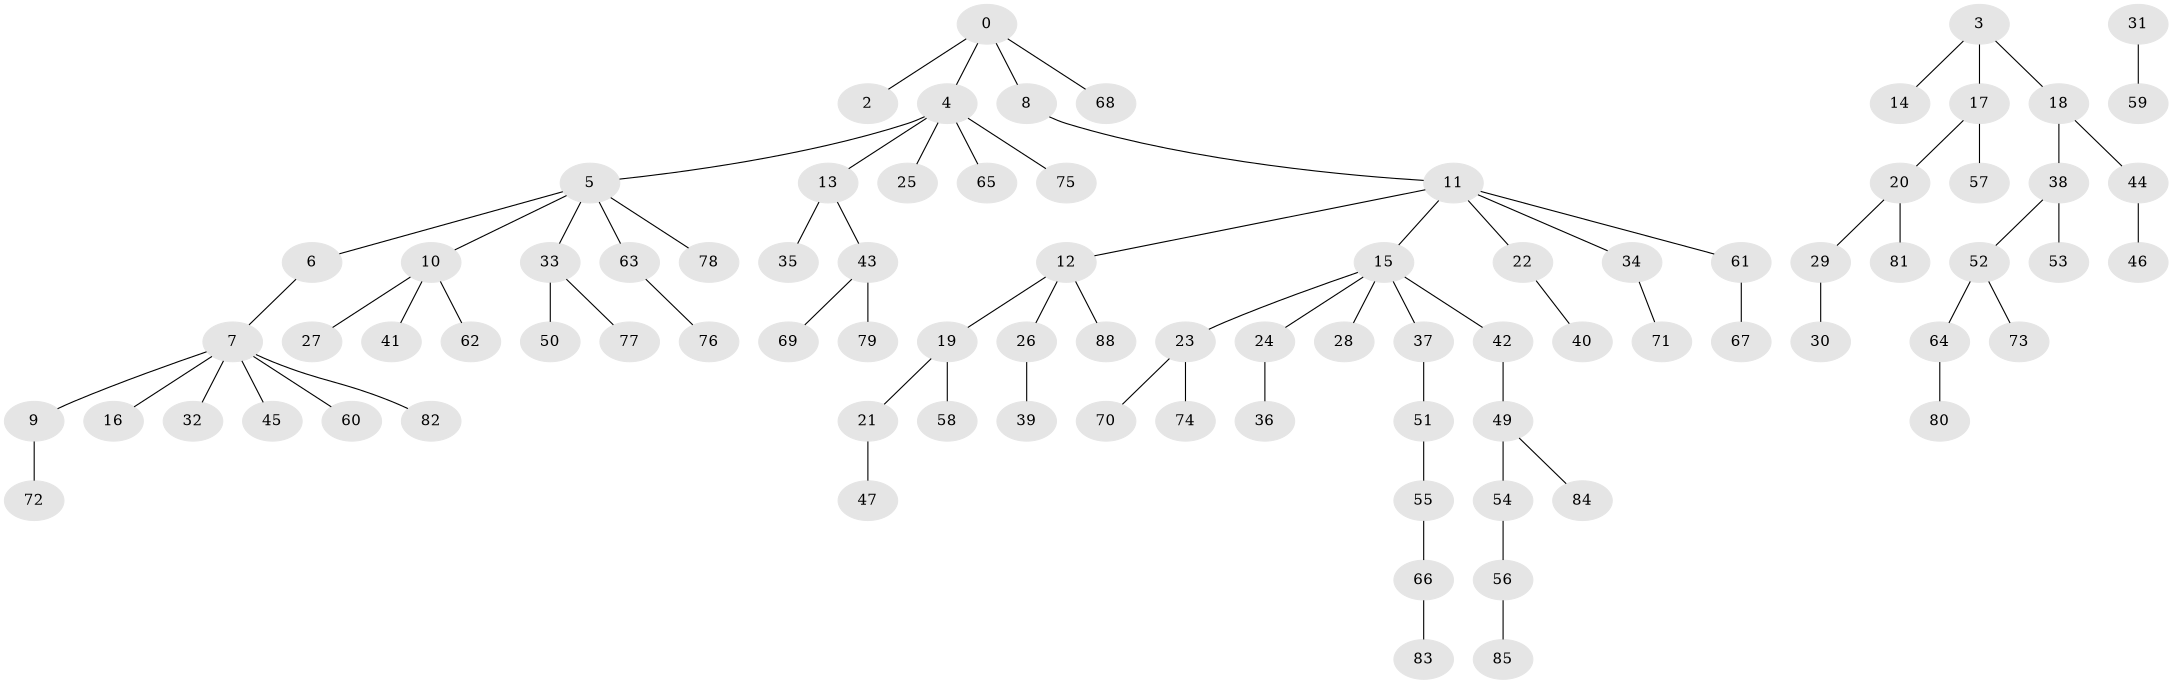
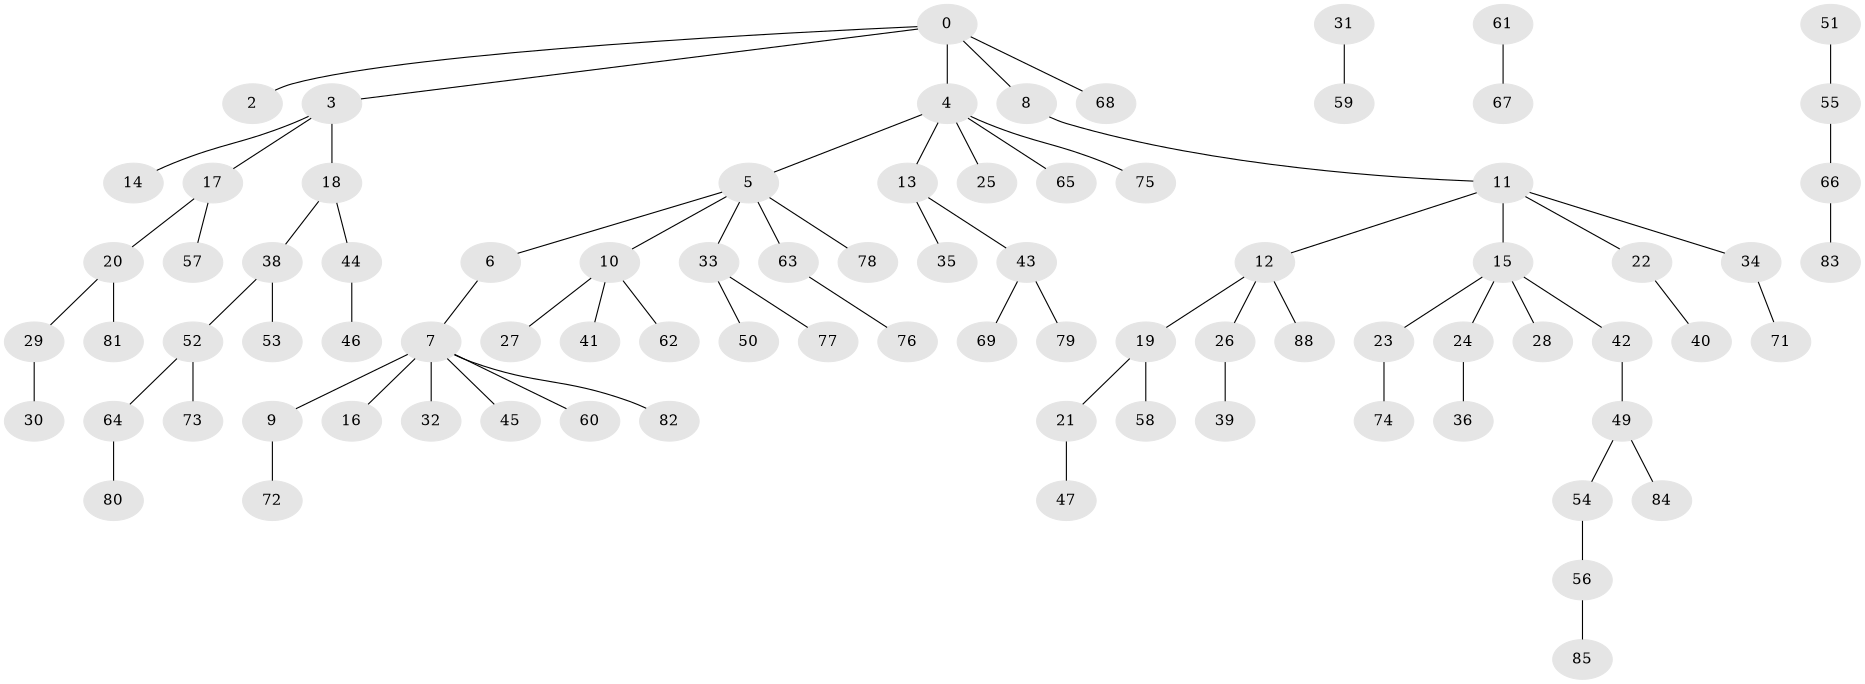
edge "0" -- "3": added
edge "11" -- "61": removed
node "37": removed
node "70": removed
